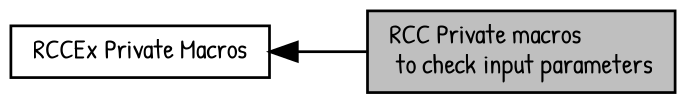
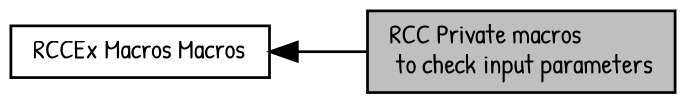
node "RCCEx Private Macros": label "RCCEx Private Macros" -> "RCCEx Macros Macros"
